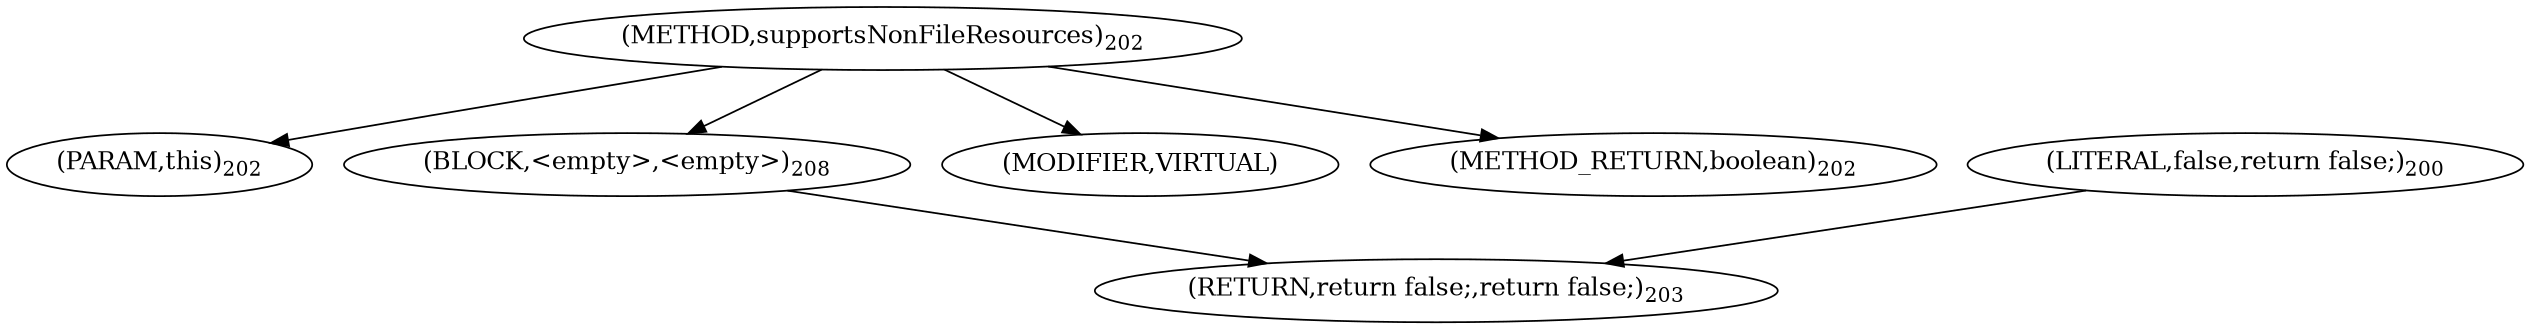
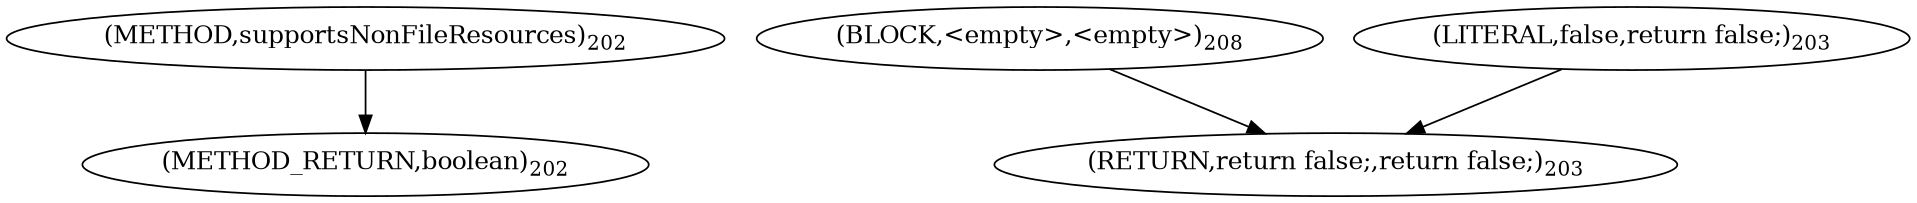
edge "(METHOD,supportsNonFileResources)" -> "(BLOCK,<empty>,<empty>)": removed
node "(LITERAL,false,return false;)": text "200" -> "203"
node "(PARAM,this)": removed
node "(MODIFIER,VIRTUAL)": removed
